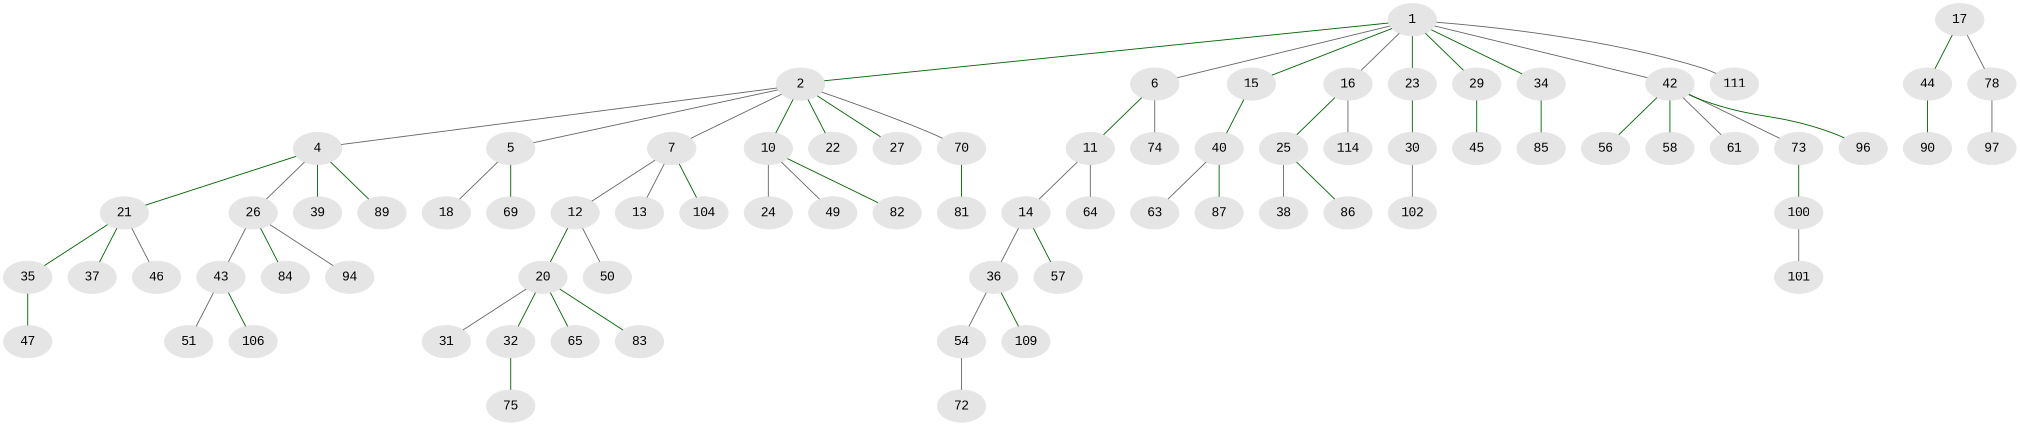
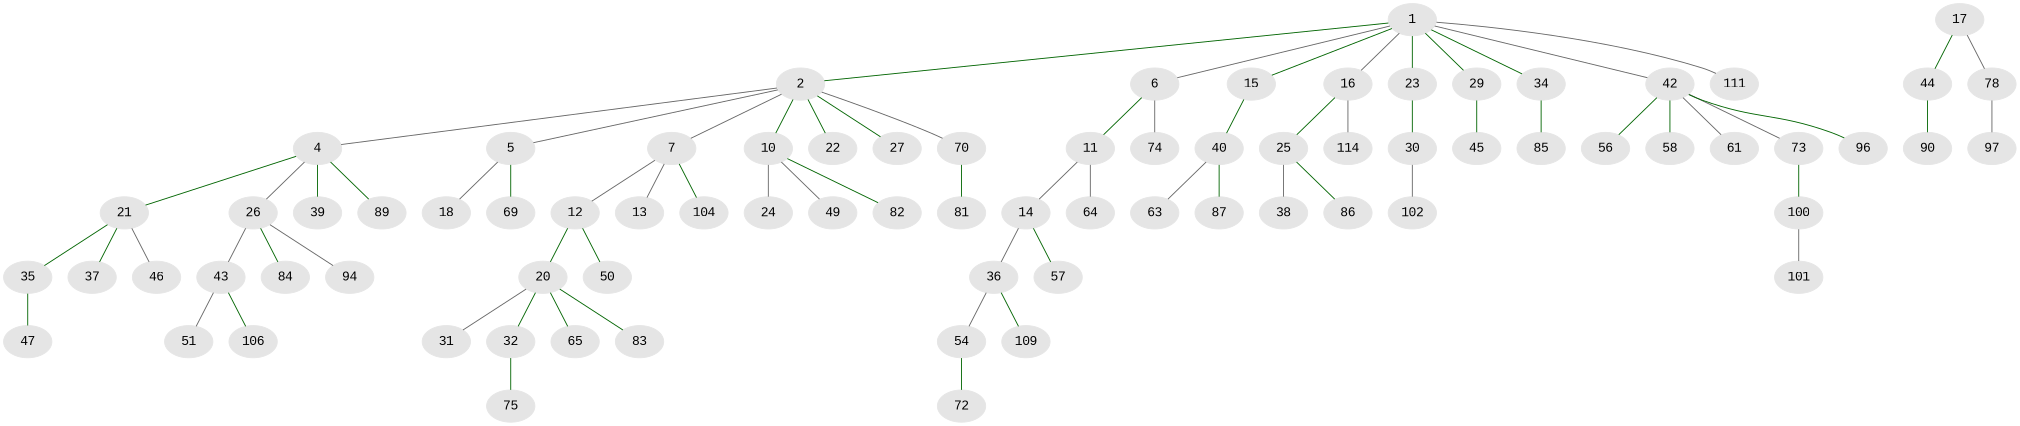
edge "12" -- "50": color gray40 -> darkgreen
edge "54" -- "72": color gray40 -> darkgreen
